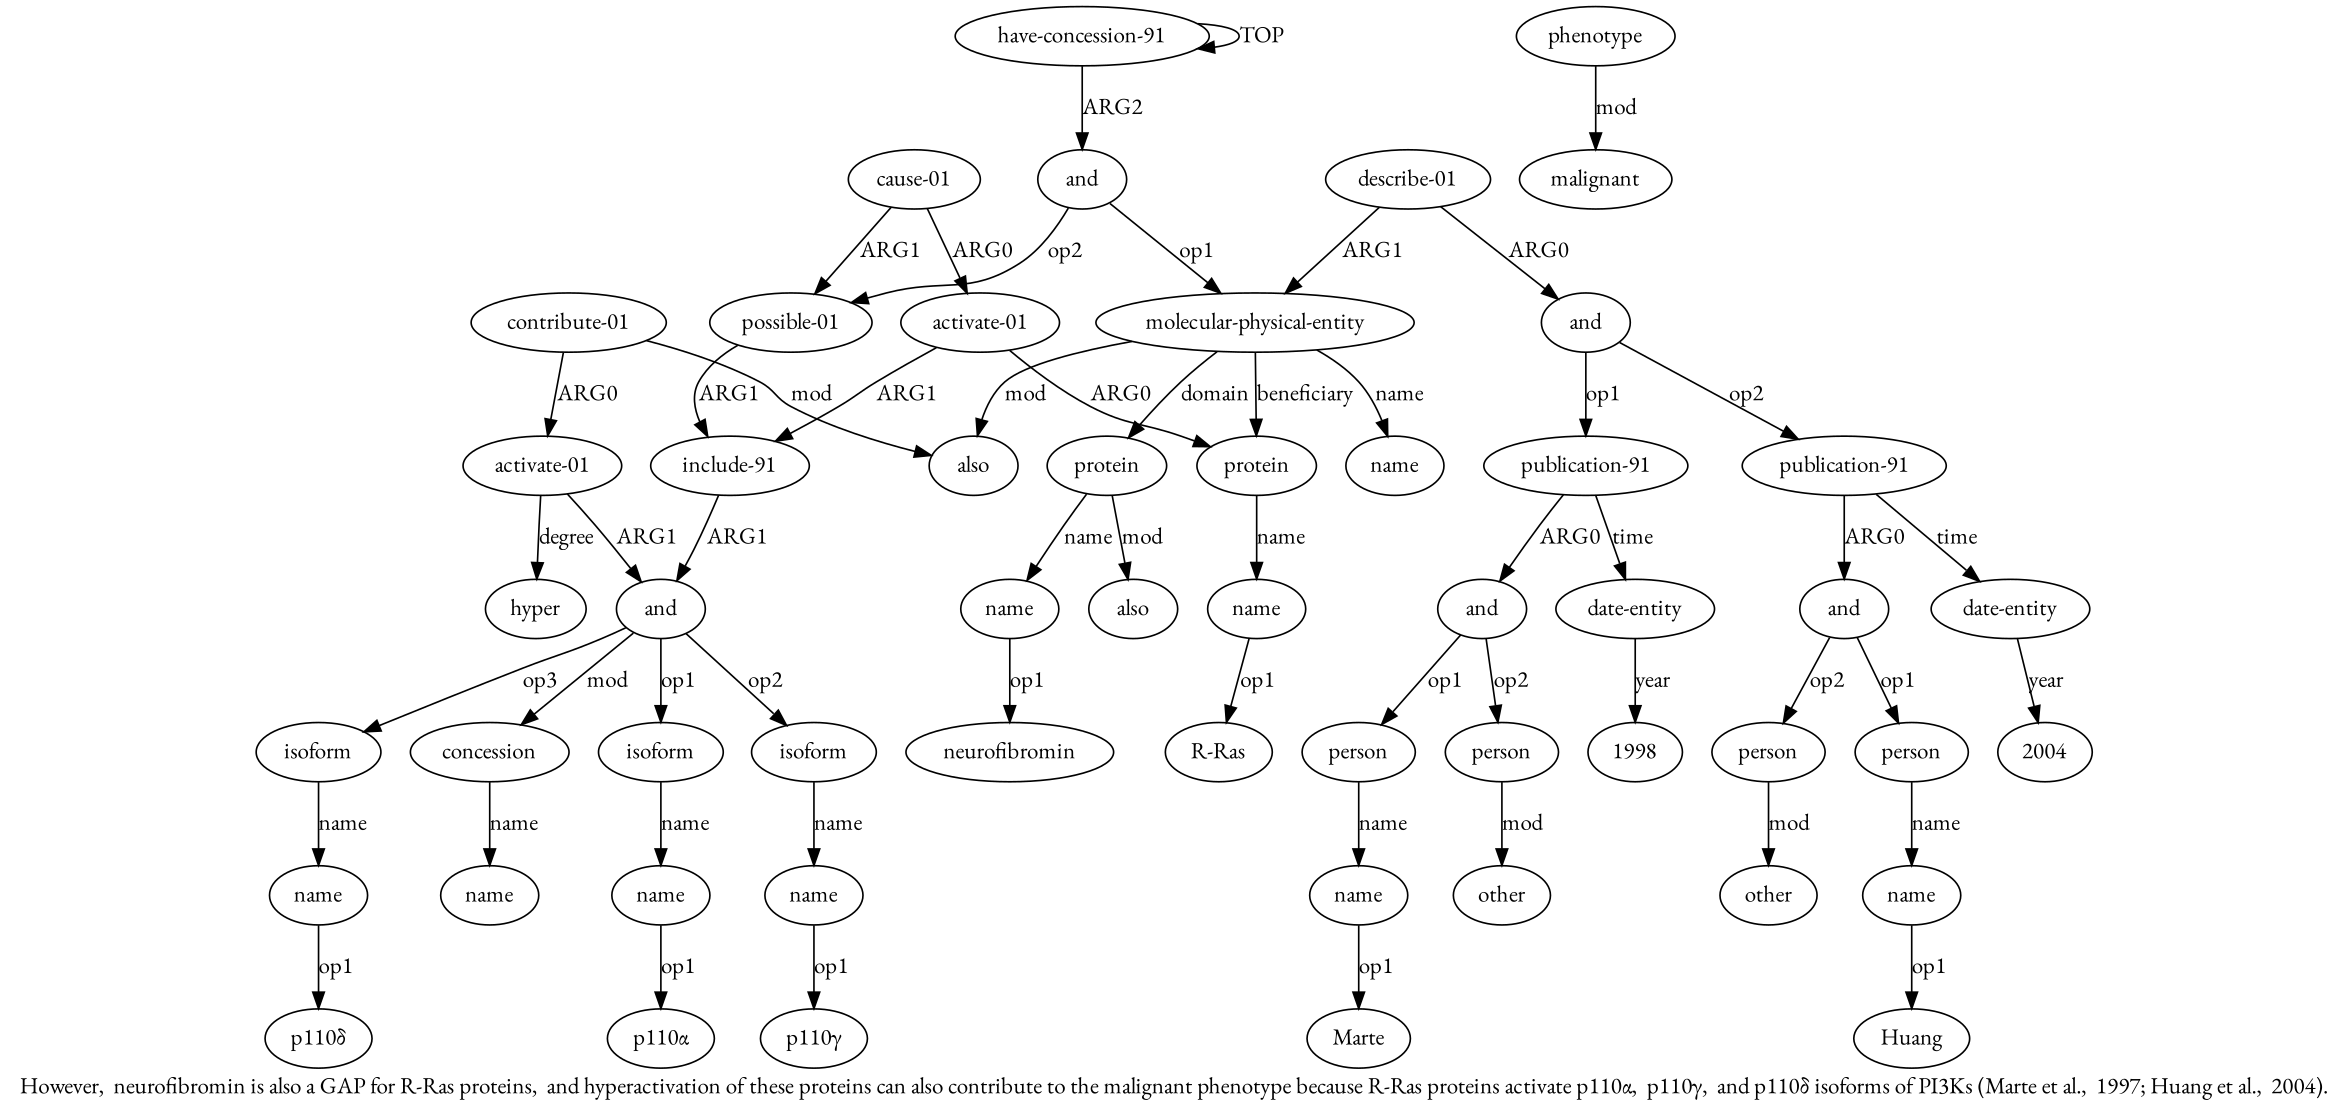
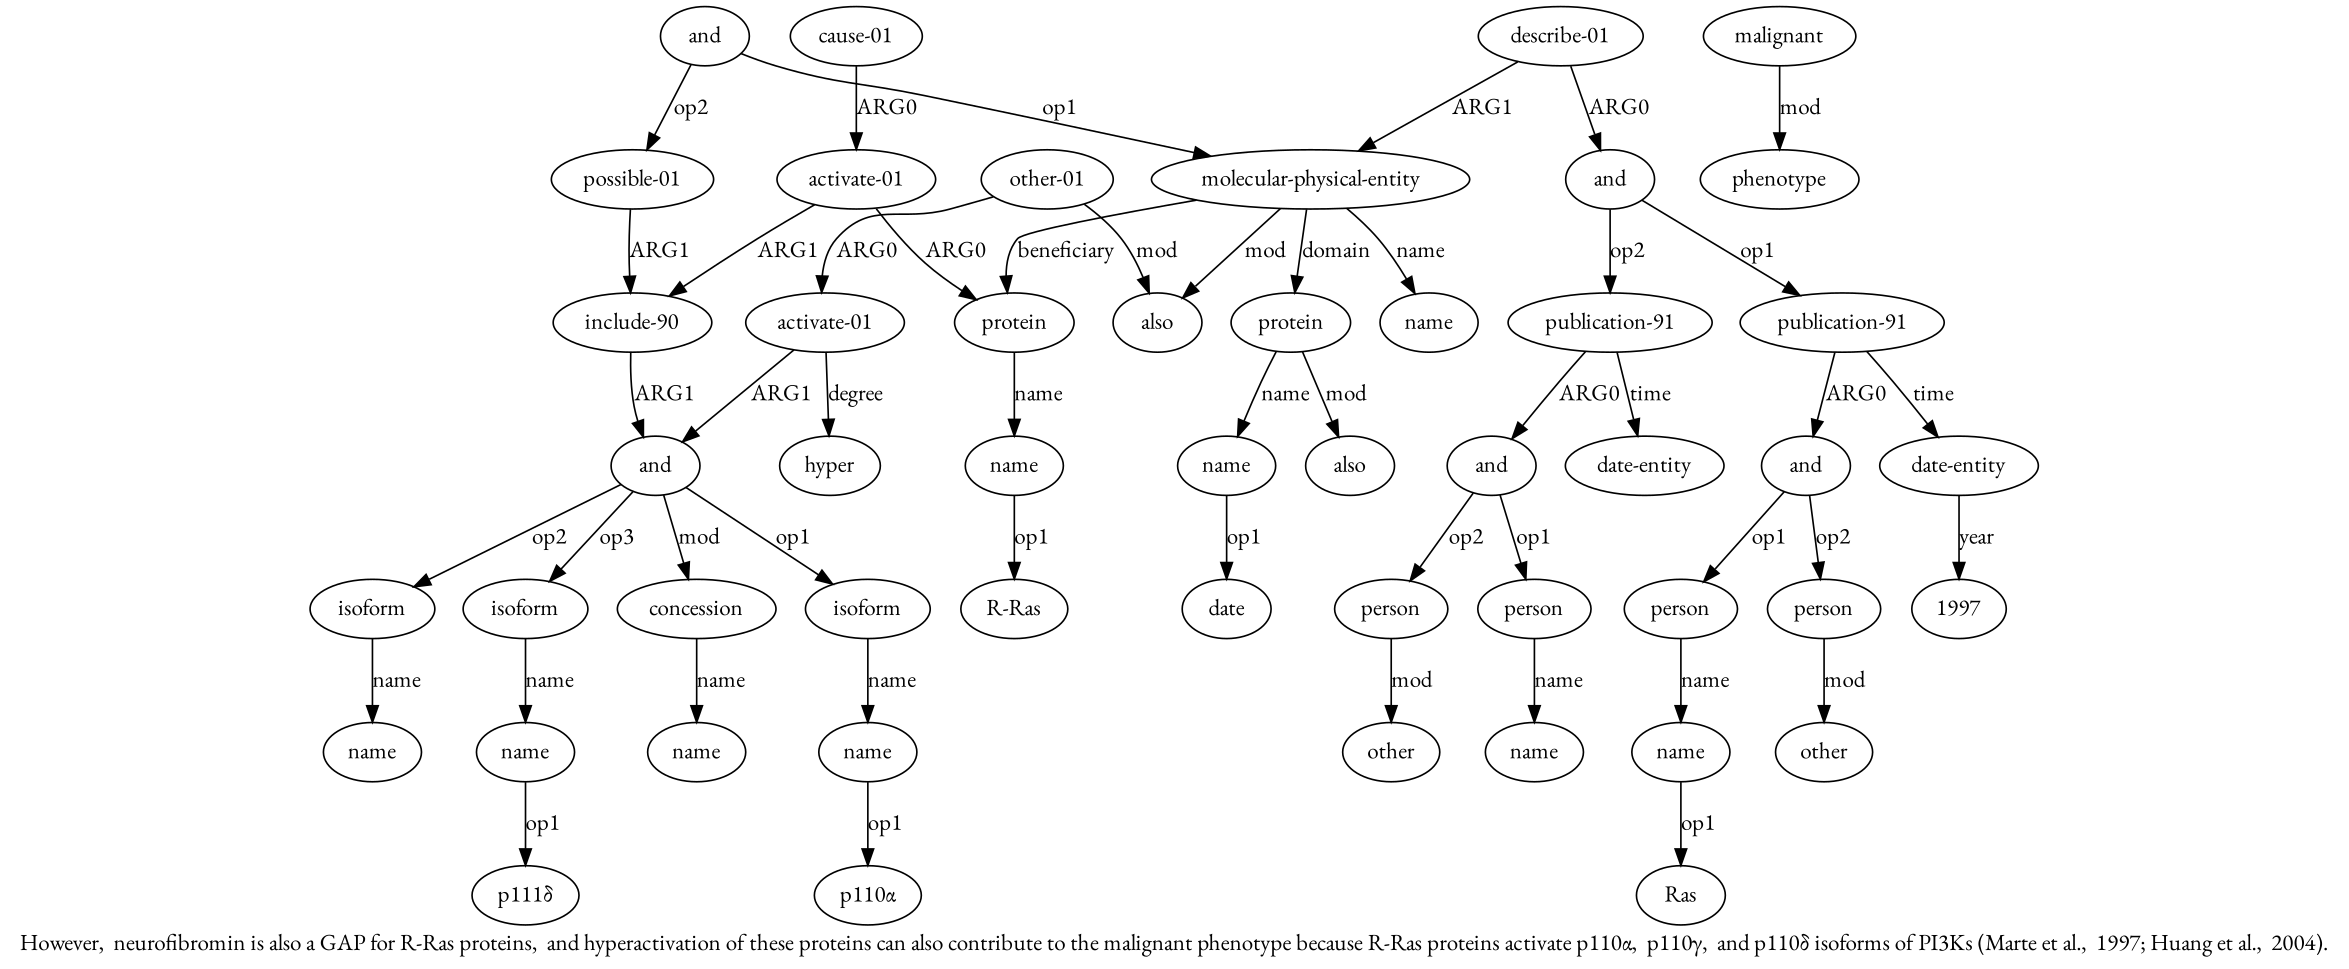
node "have-concession-91": removed
edge "phenotype" -> "malignant": reversed
edge "cause-01" -> "possible-01": removed, label "ARG1"
node "contribute-01": label "contribute-01" -> "other-01"
node "include-91": label "include-91" -> "include-90"
node "neurofibromin": label "neurofibromin" -> "date"
node "1998": label "1998" -> "1997"
node "2004": removed
node "p110δ": label "p110δ" -> "p111δ"
node "p110γ": removed
node "Marte": label "Marte" -> "Ras"
node "Huang": removed
